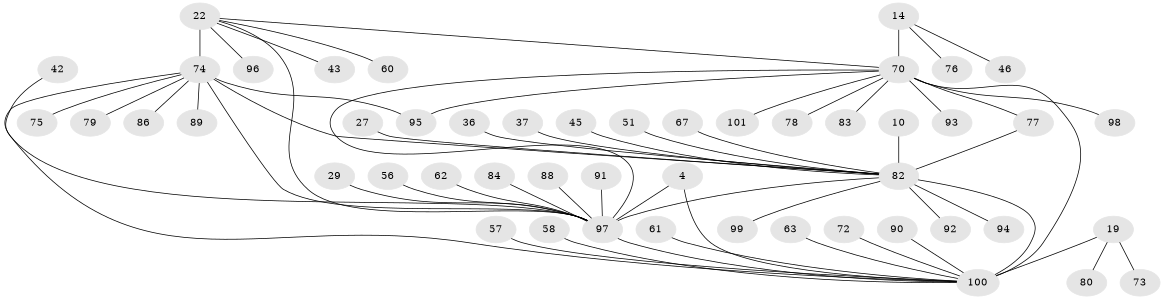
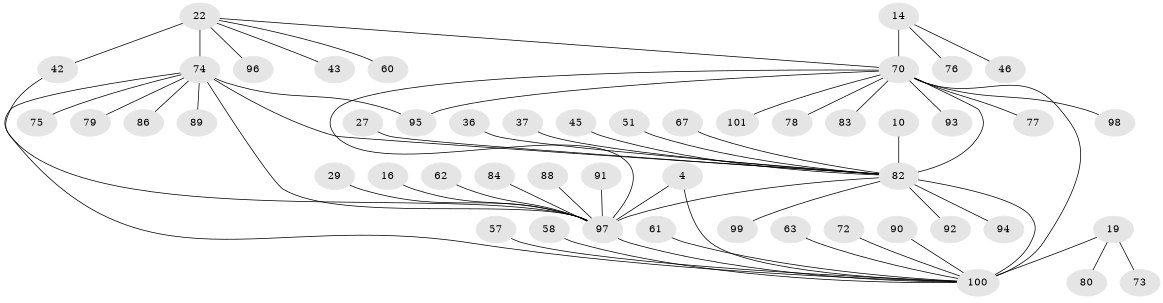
edge "77" -- "82": now "70" -- "82"
node "56": label "56" -> "16"
edge "22" -- "97": now "22" -- "42"
